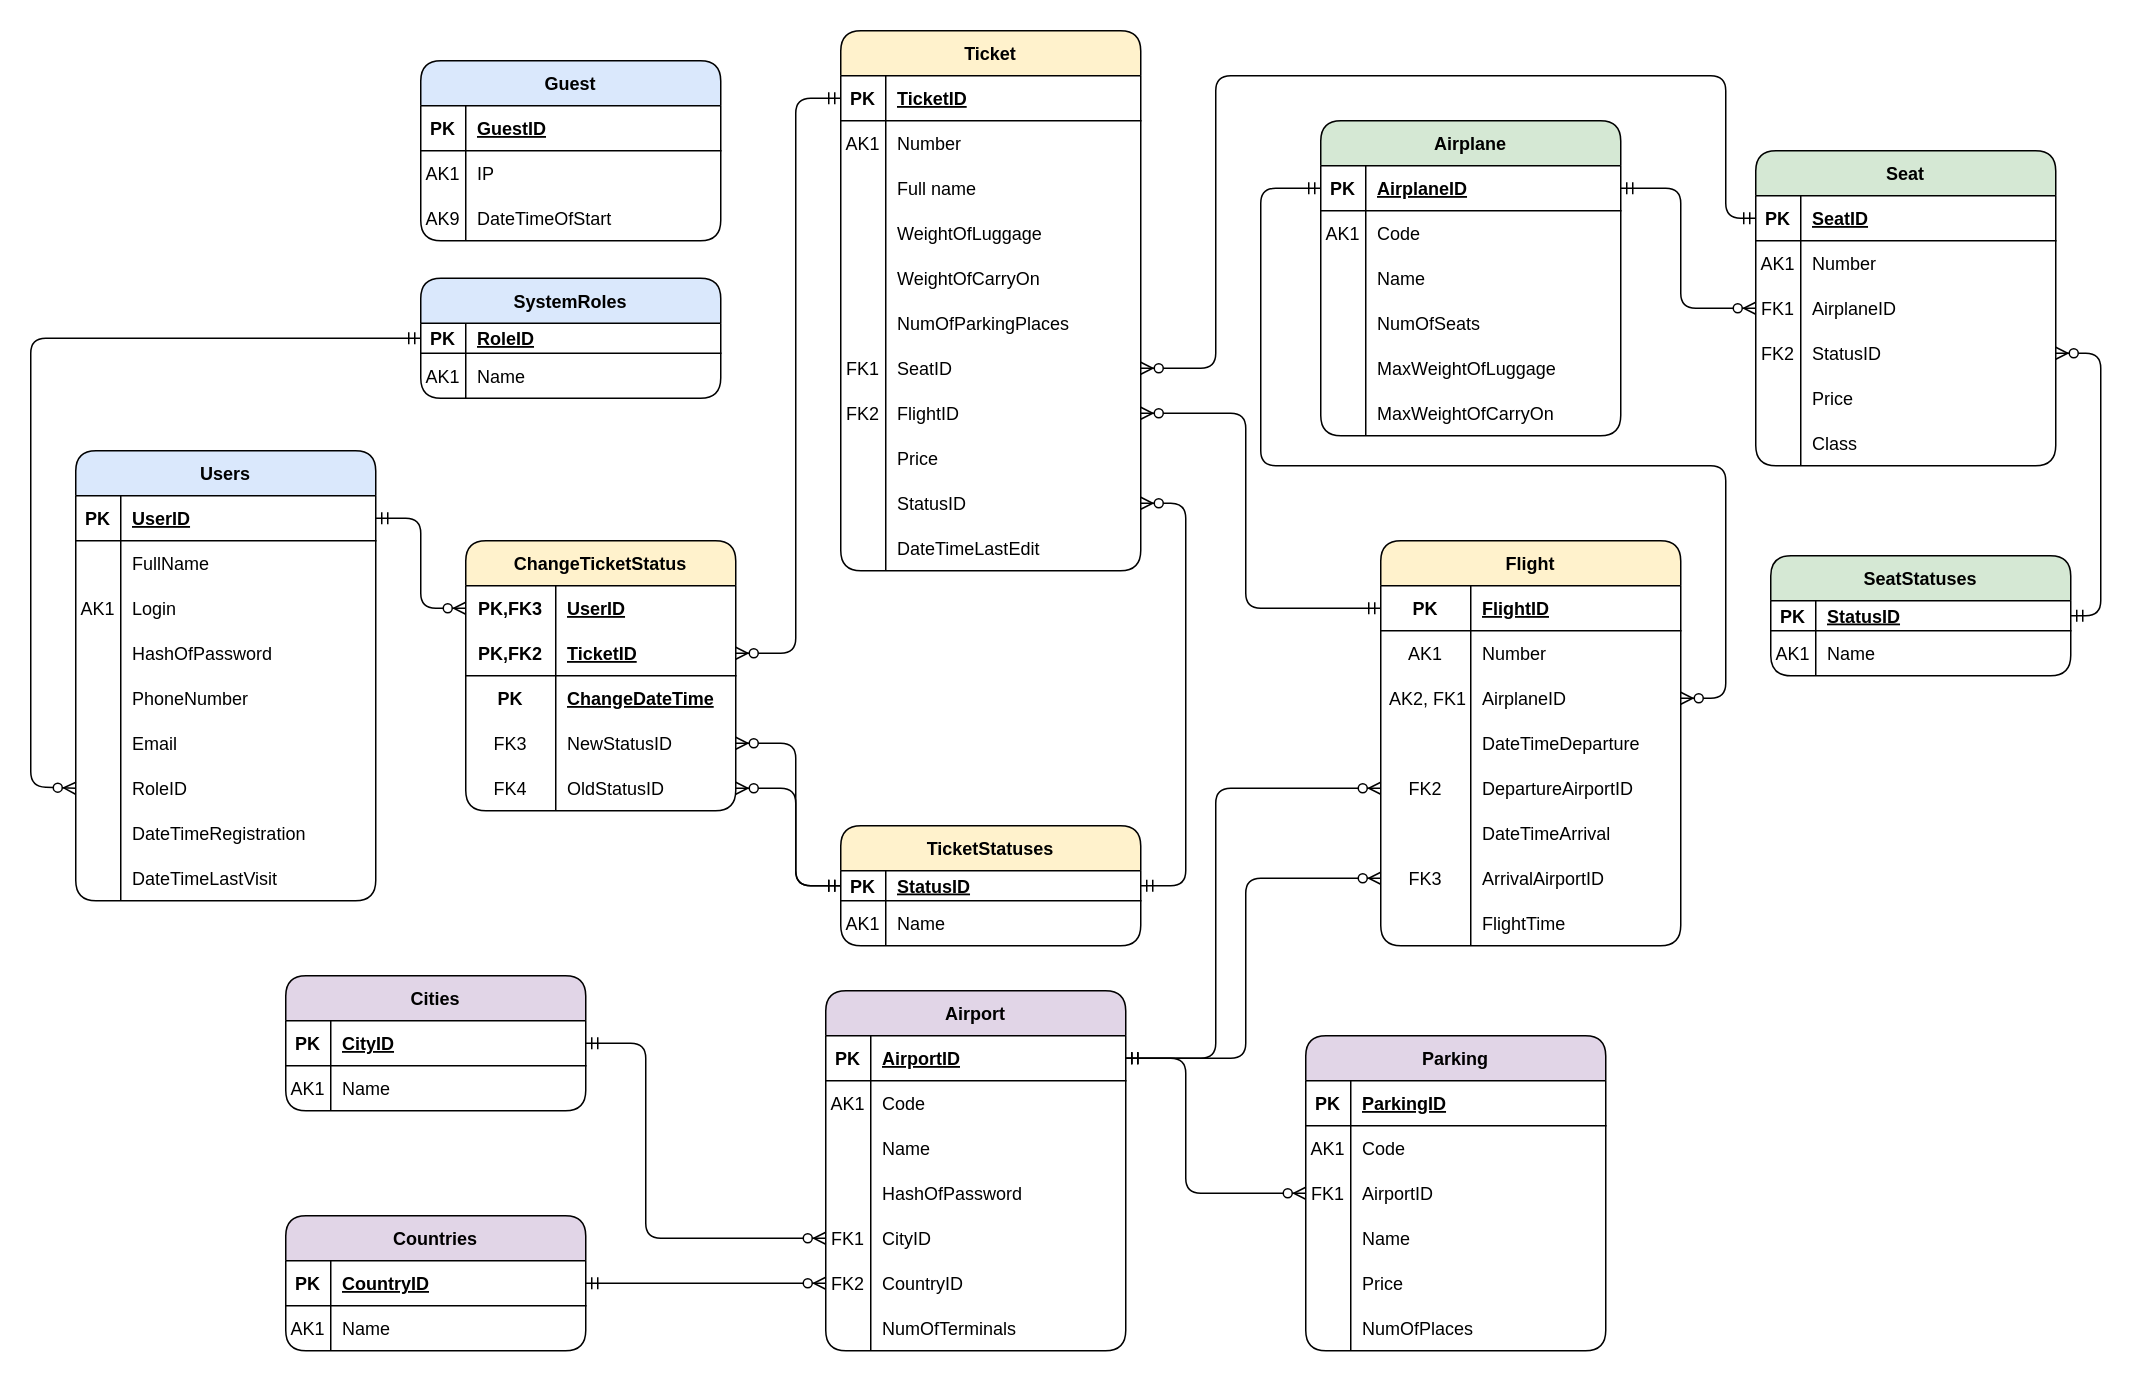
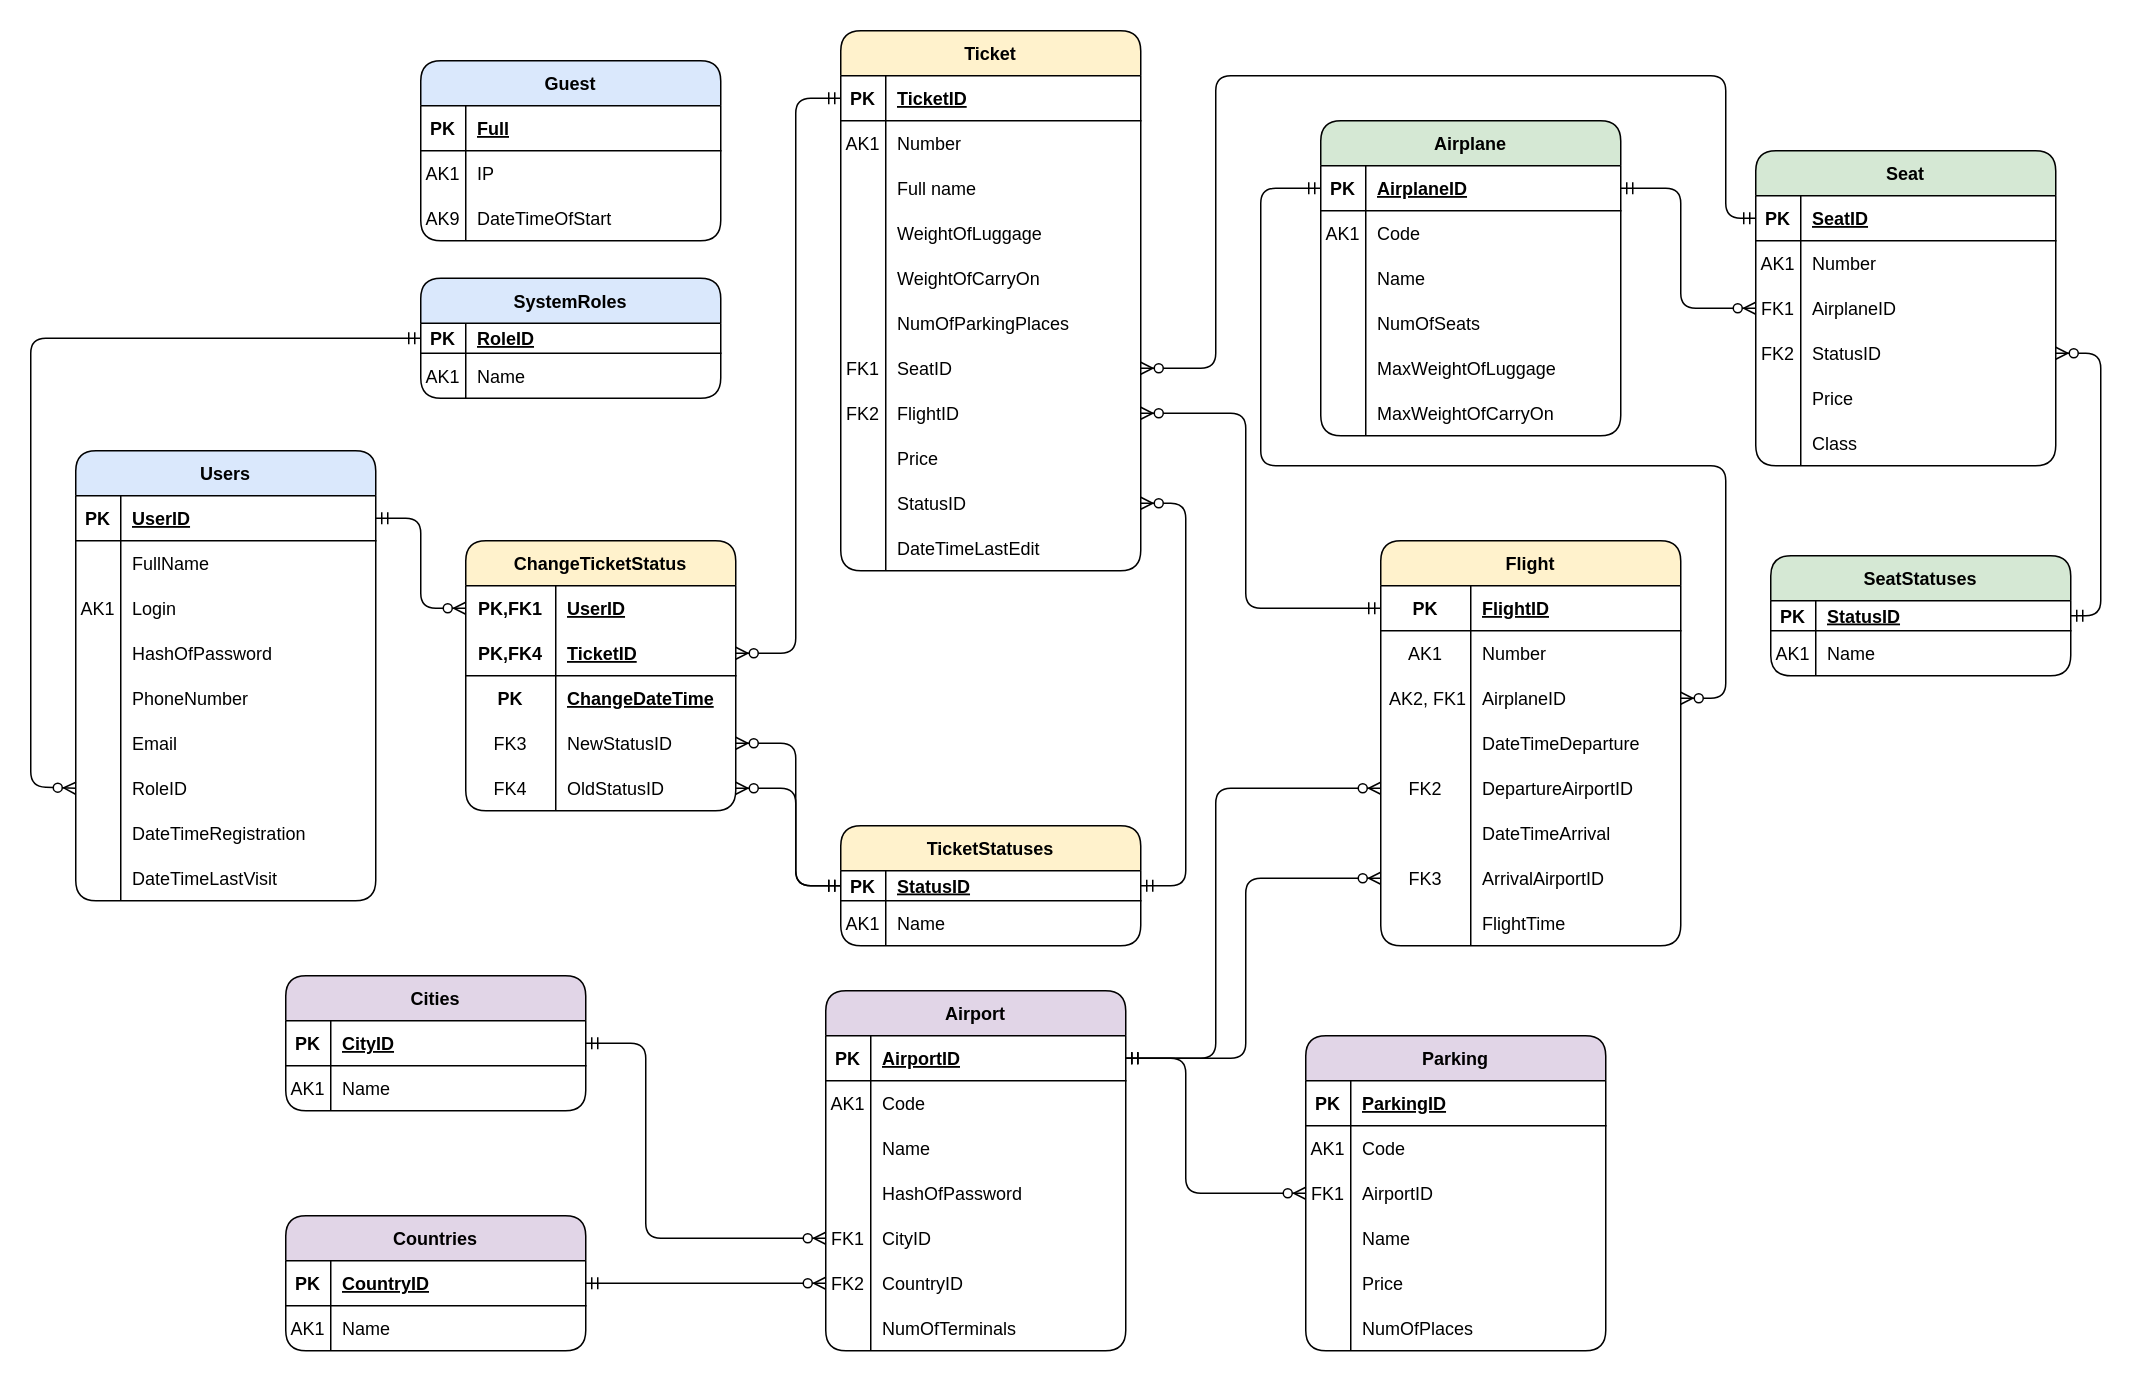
node "GuestID": label "GuestID" -> "Full"
node "PK,FK3": label "PK,FK3" -> "PK,FK1"
node "PK,FK2": label "PK,FK2" -> "PK,FK4"
